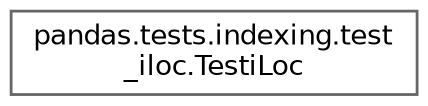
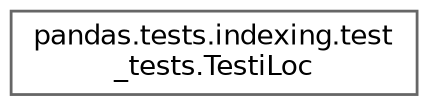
node "pandas.tests.indexing.test _iloc.TestiLoc": label "pandas.tests.indexing.test _iloc.TestiLoc" -> "pandas.tests.indexing.test _tests.TestiLoc"
